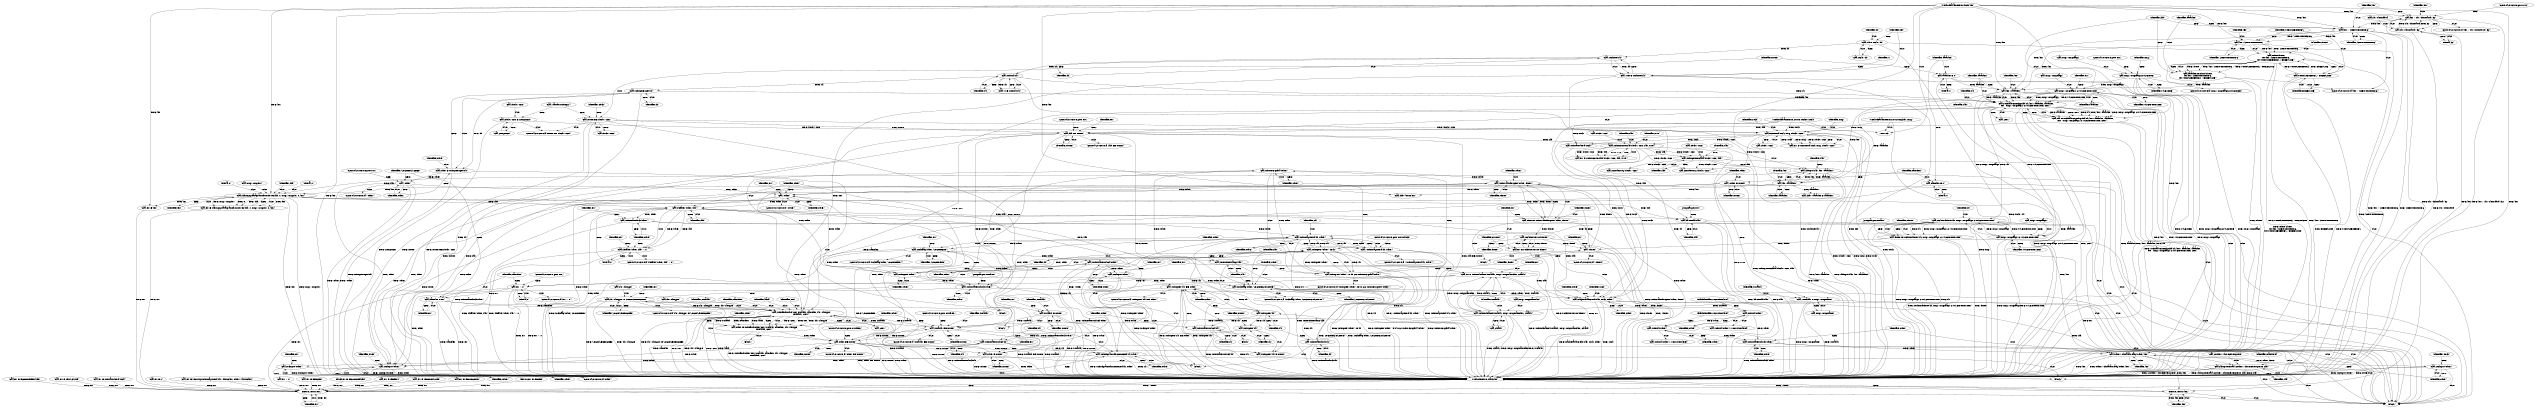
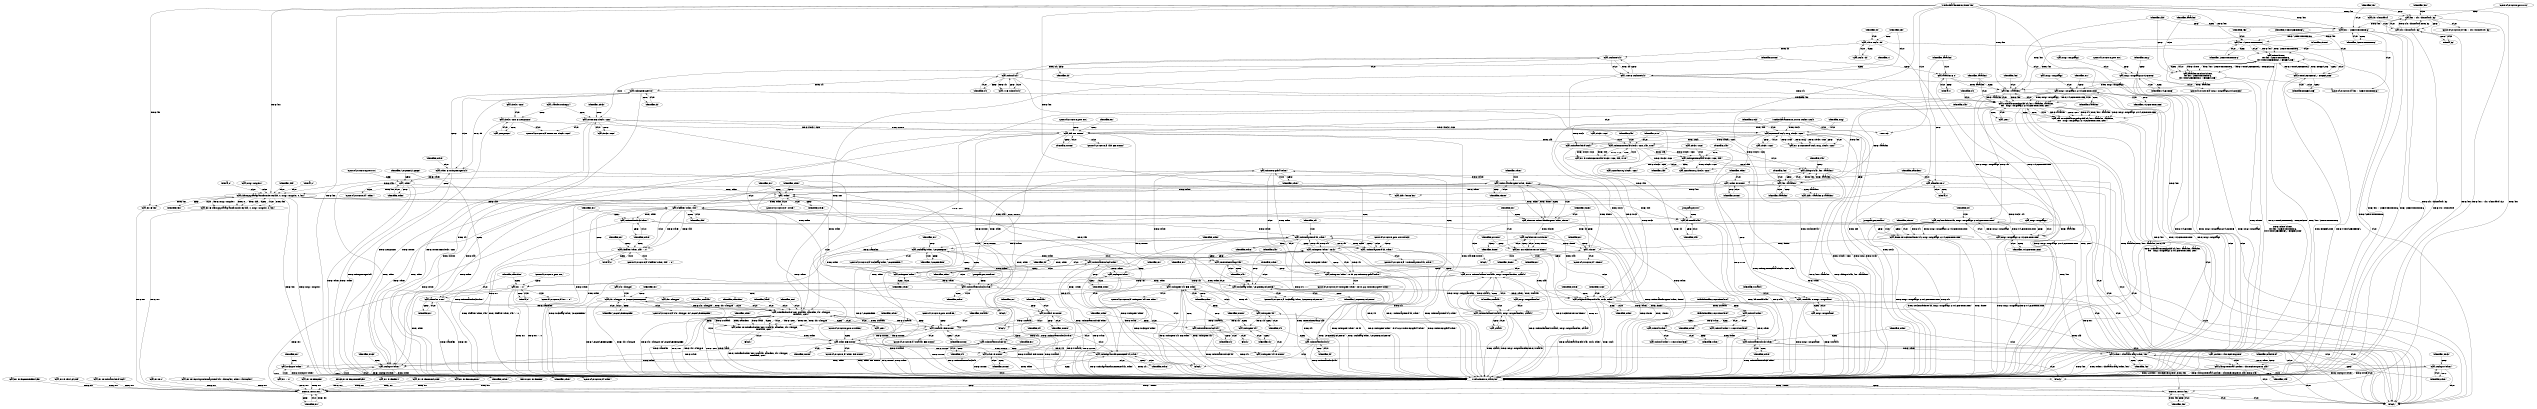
edge "(Identifier,MAX_SKB_FRAGS)" -> "(Call,len - SKB_MAX_ALLOC)": removed, label "CFG:"
node "(MethodParameterIn,struct msghdr *msg)": removed
edge "(Call,unix_dgram_disconnected(sk, other))" -> "(Call,unix_may_send(sk, other))": label "ALLOC: sk" -> "DDG: sk"
